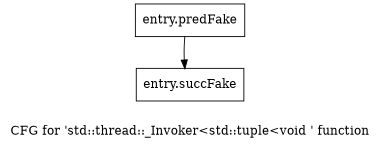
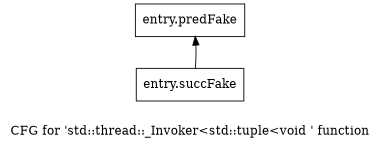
edge "entry.predFake" -> "entry.succFake": reversed
